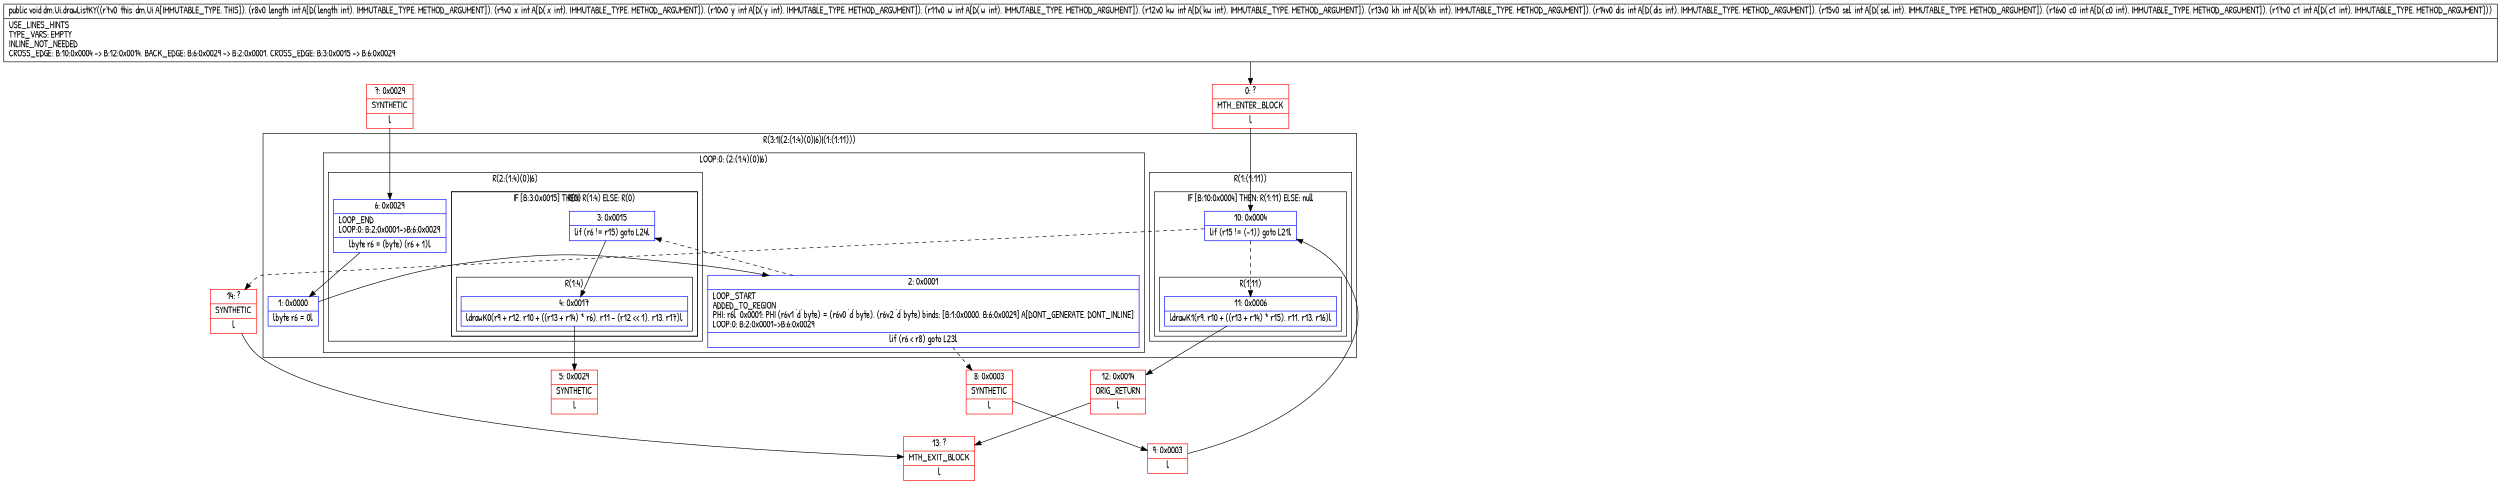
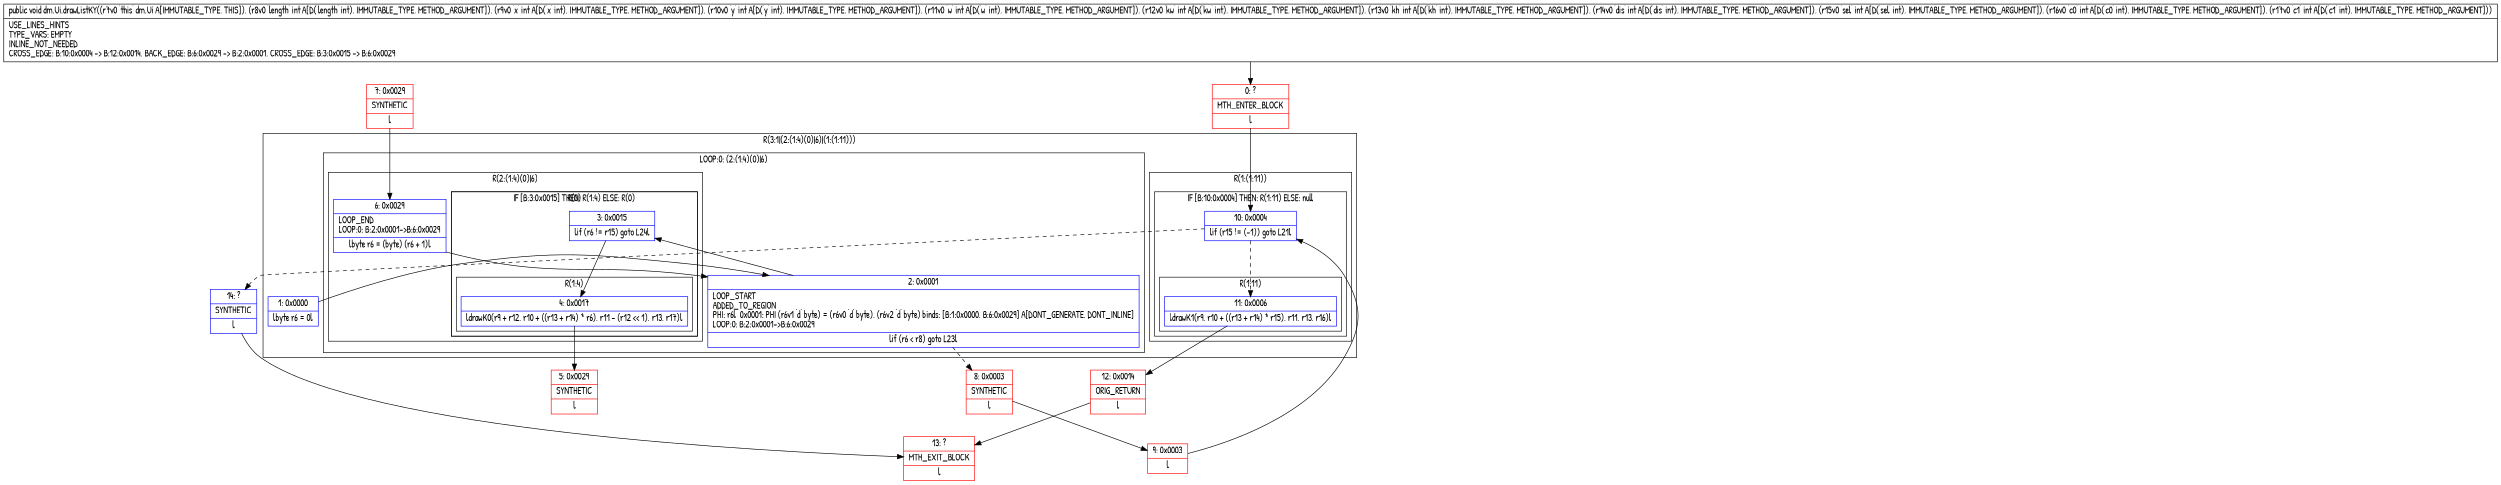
edge "2: 0x0001" -> "3: 0x0015": style dashed -> solid
edge "6: 0x0029" -> "1: 0x0000": now "6: 0x0029" -> "2: 0x0001"
node "14: ?": color red -> blue
